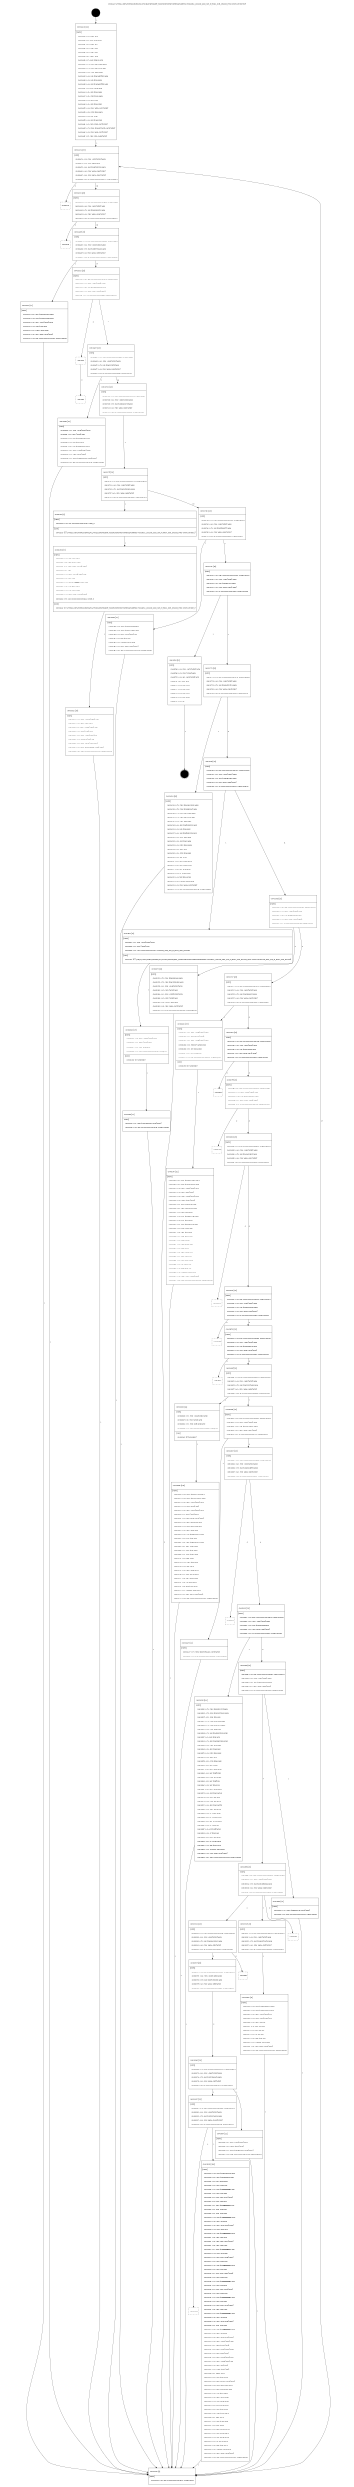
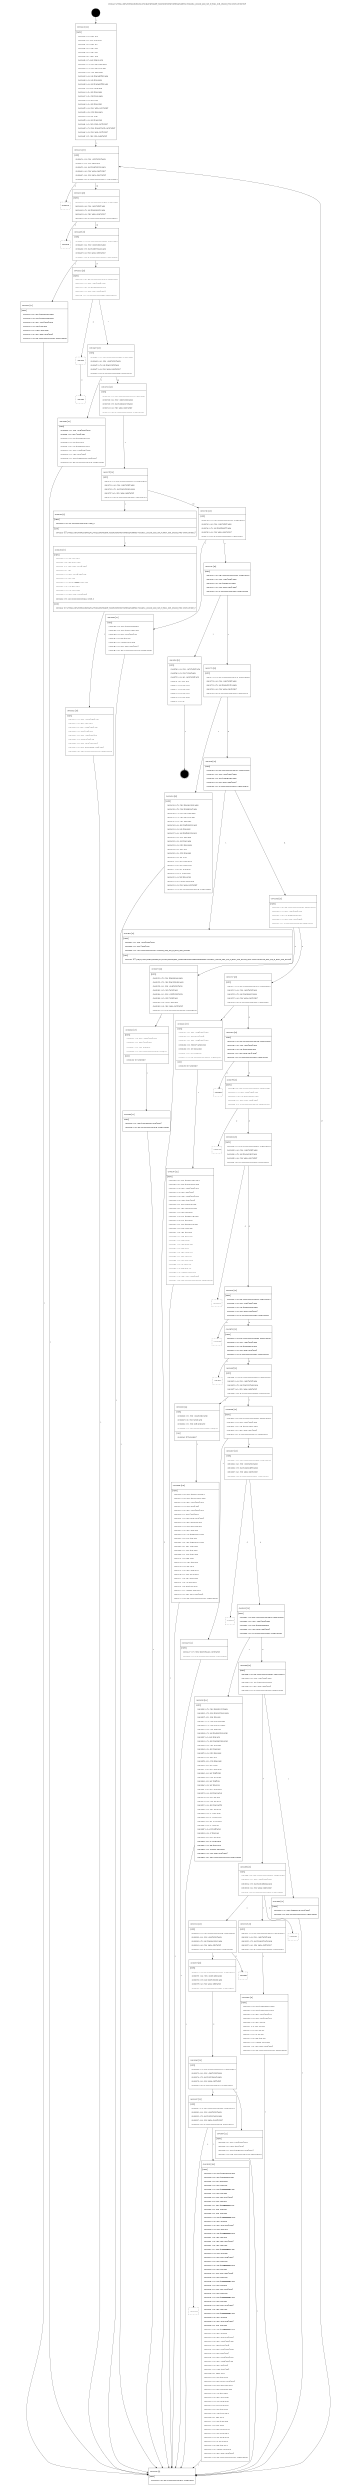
edge "0x401e14 [12]" -> "0x401e20 [15]": now "0x401d74 [33]" -> "0x401e20 [15]"
